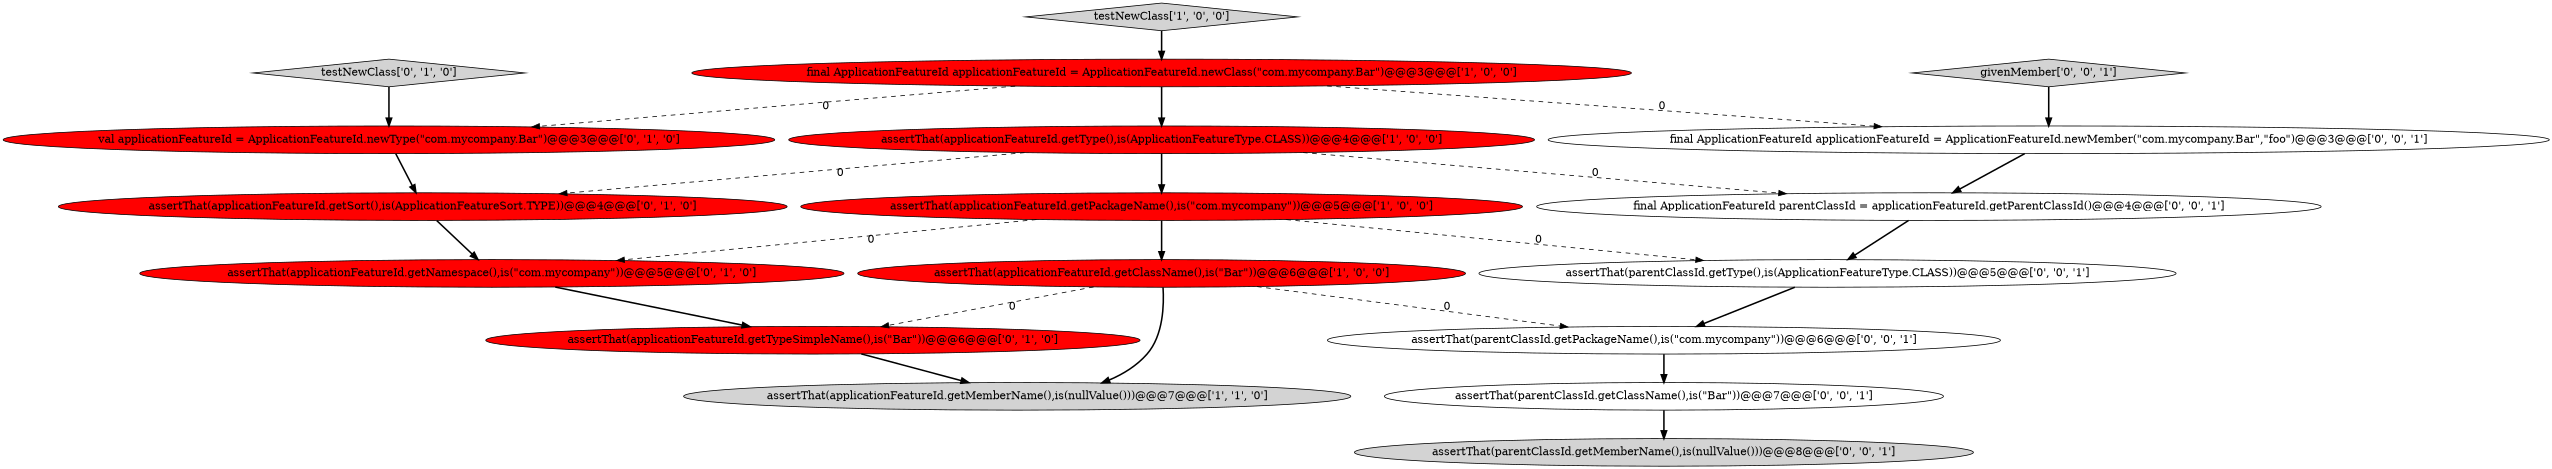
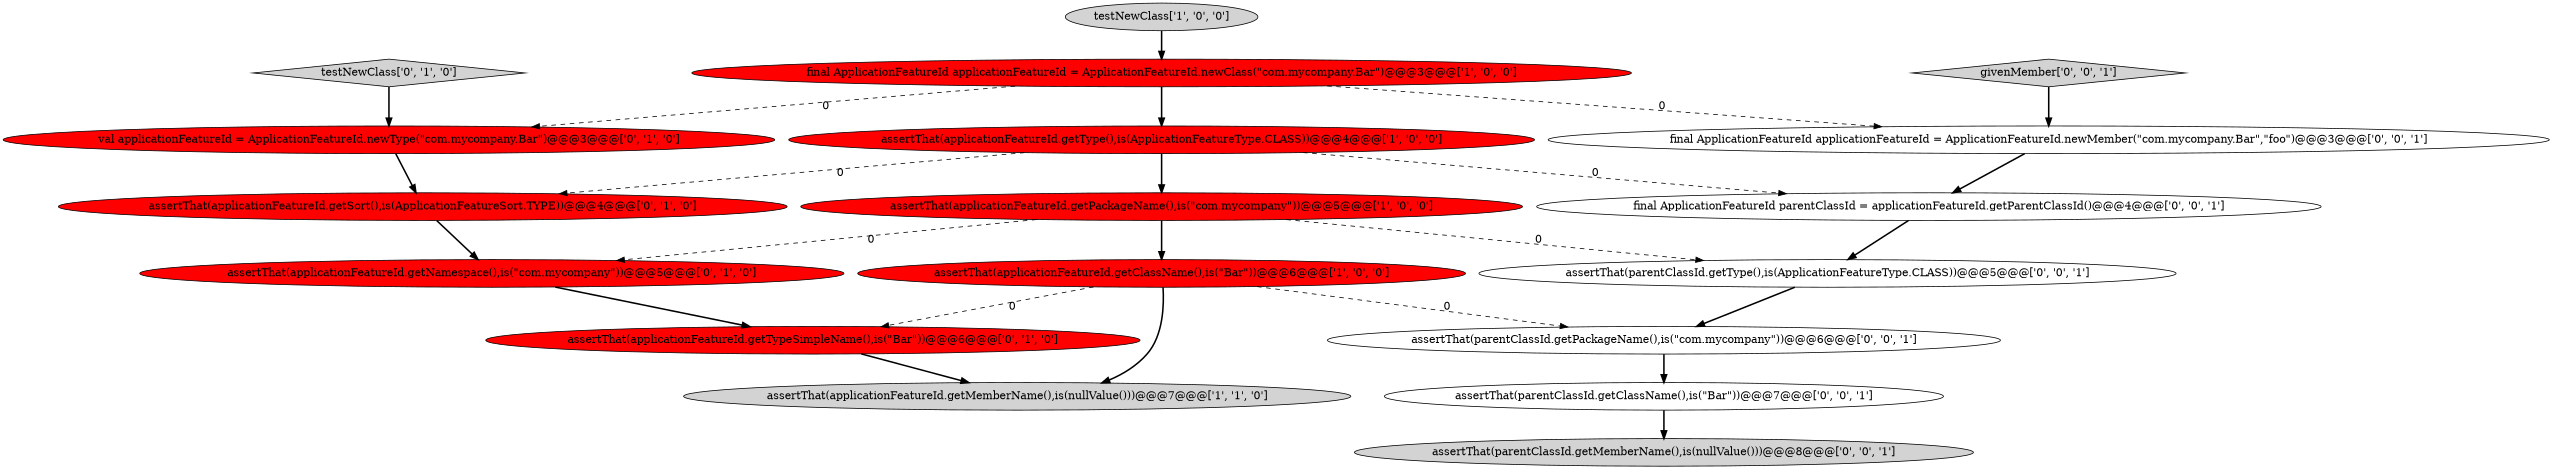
node "testNewClass['1', '0', '0']": shape diamond -> ellipse
